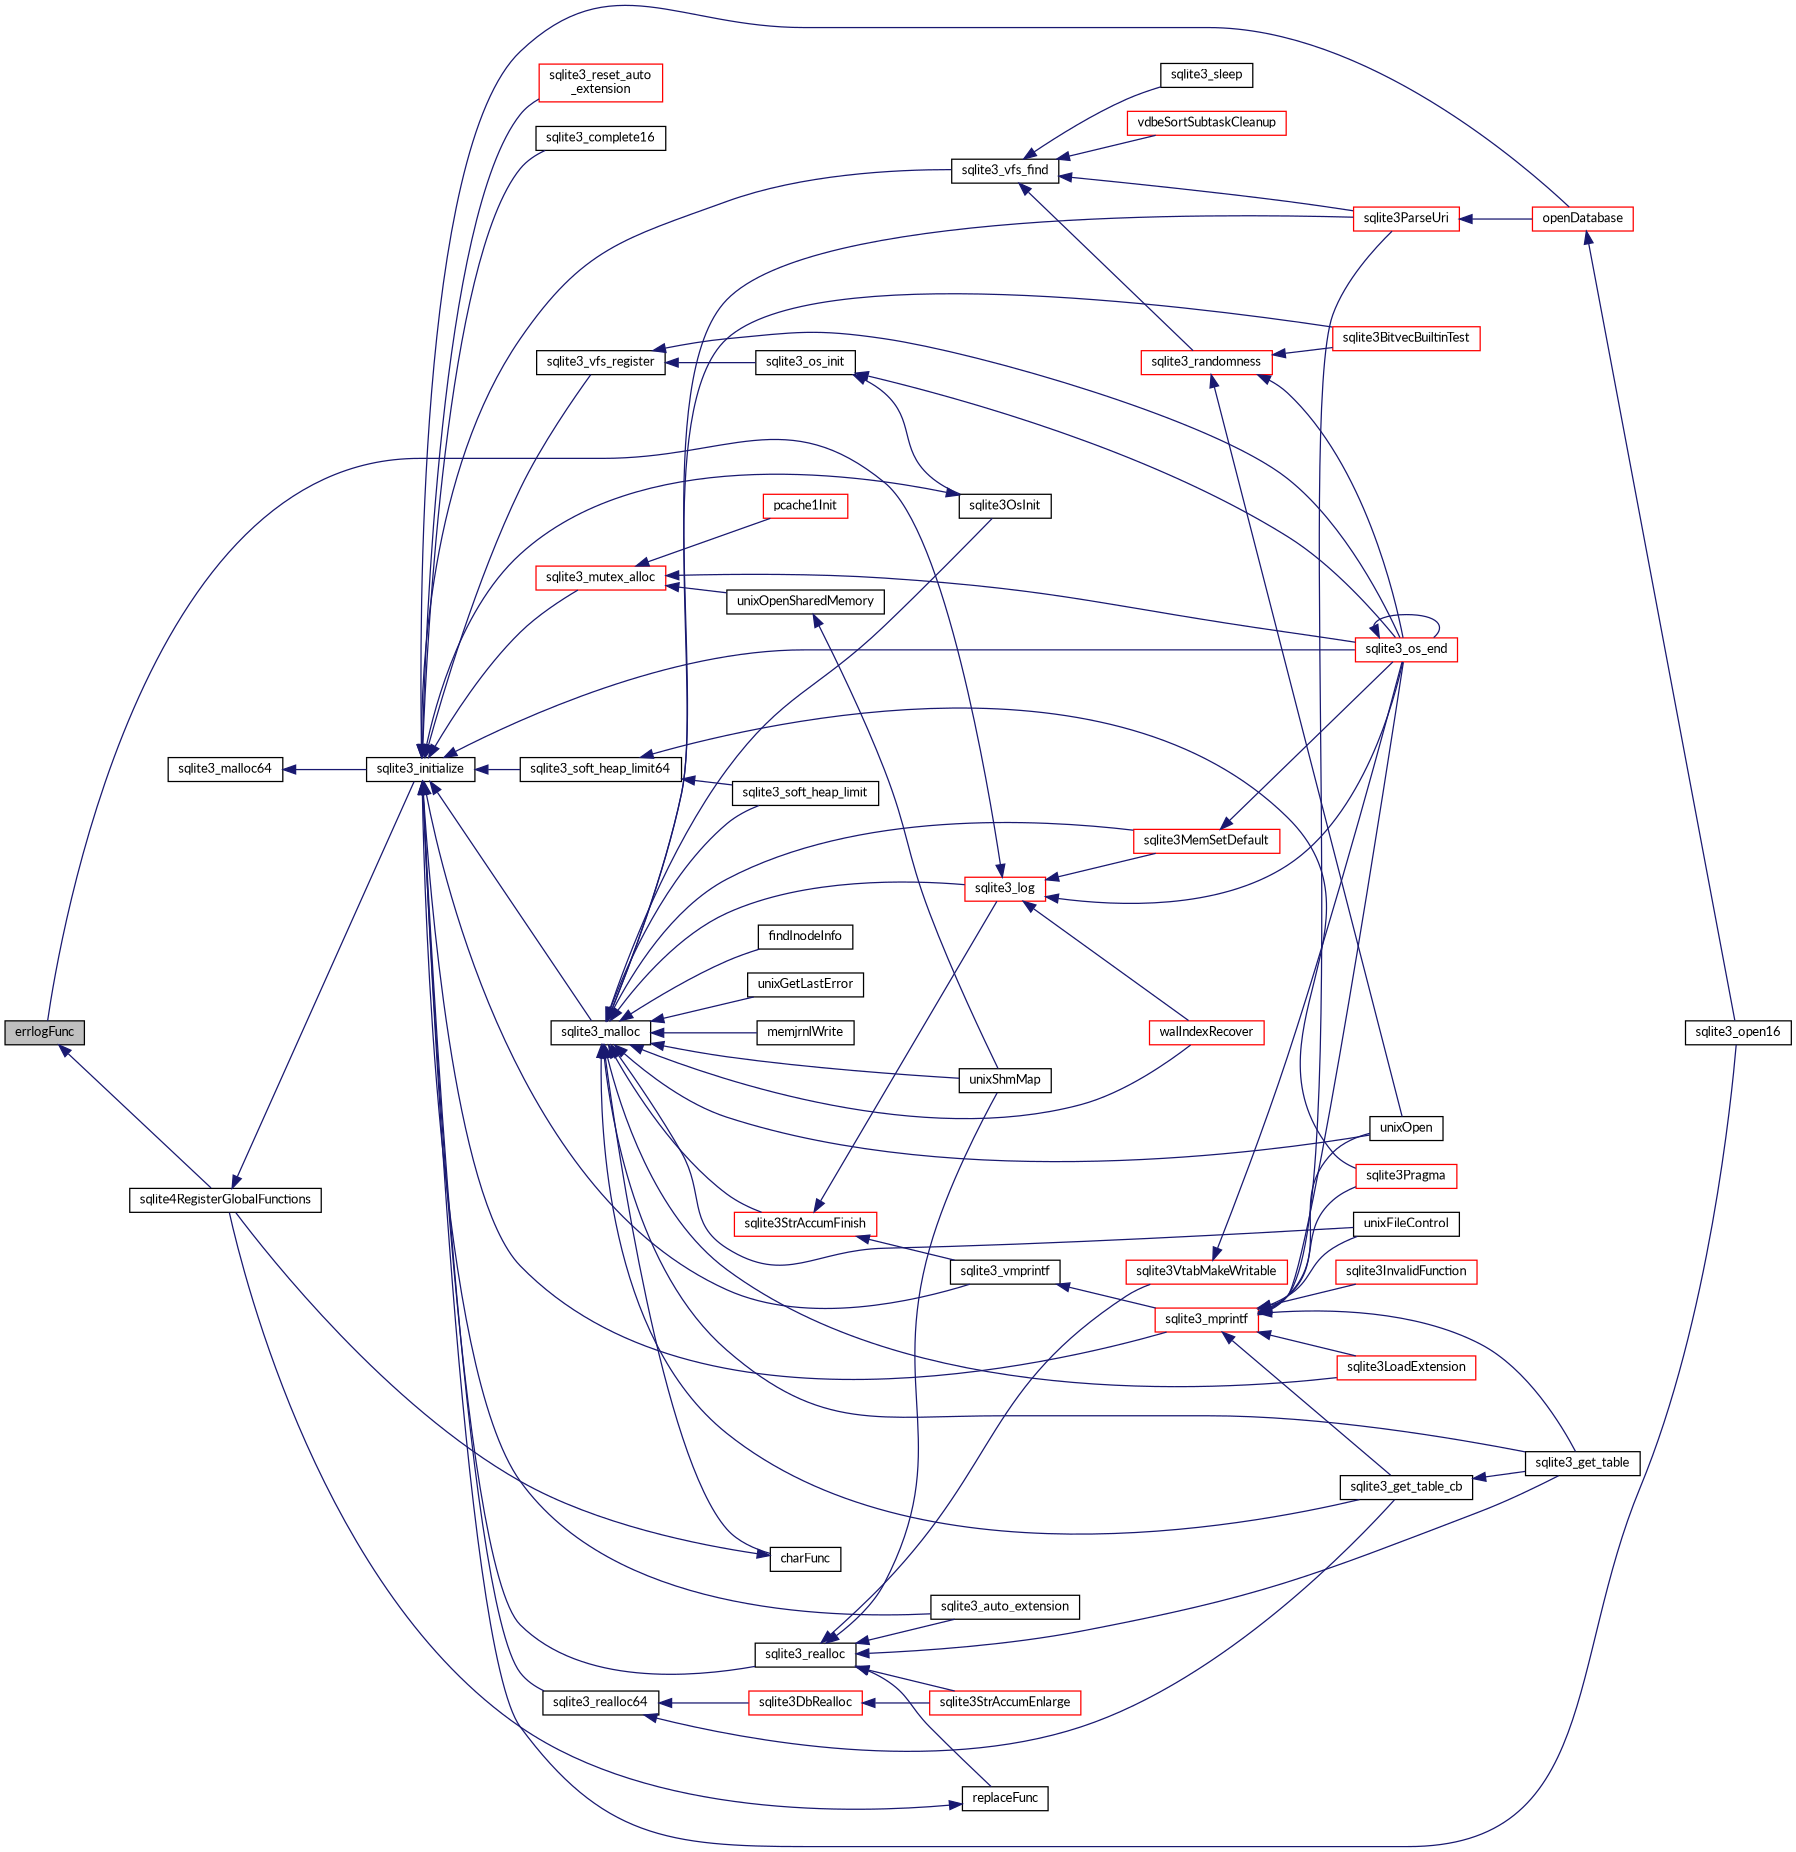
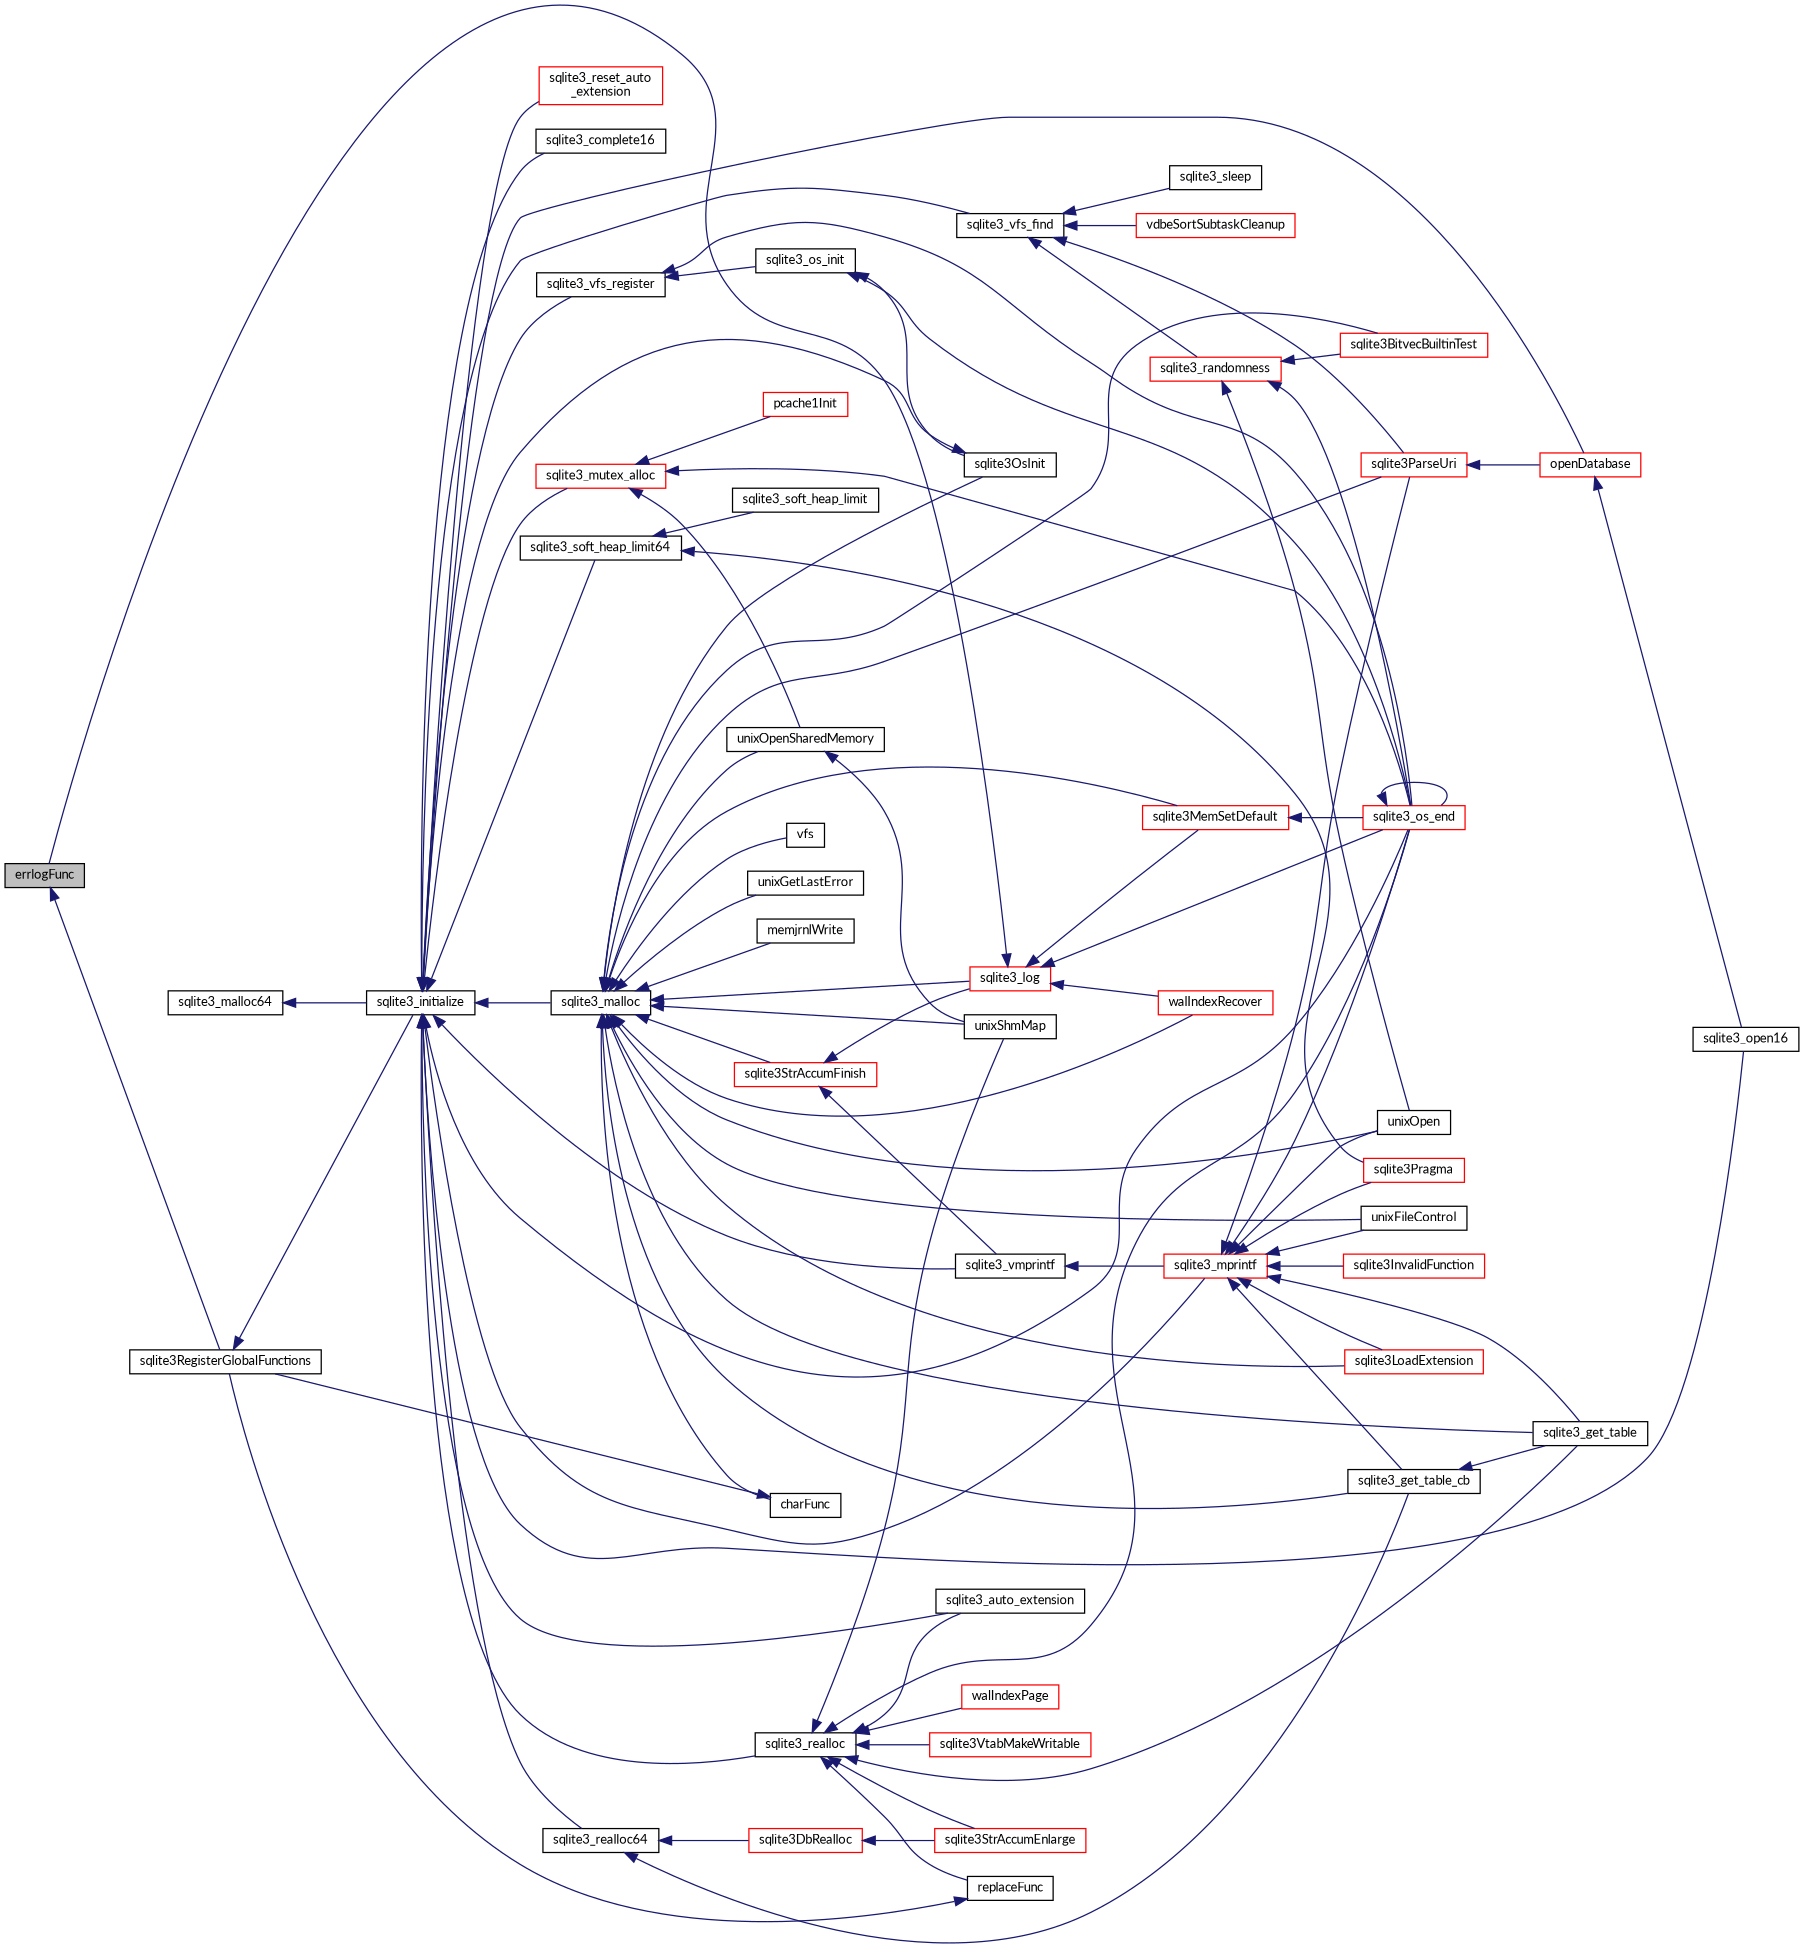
edge "sqlite3_soft_heap_limit" -> "sqlite3_malloc": now "unixOpenSharedMemory" -> "sqlite3_malloc"
edge "sqlite3_os_end" -> "sqlite3VtabMakeWritable": now "sqlite3_os_end" -> "sqlite3_realloc"
node "findInodeInfo": label "findInodeInfo" -> "vfs"
node "sqlite4RegisterGlobalFunctions": label "sqlite4RegisterGlobalFunctions" -> "sqlite3RegisterGlobalFunctions"
node "walIndexPage": added
